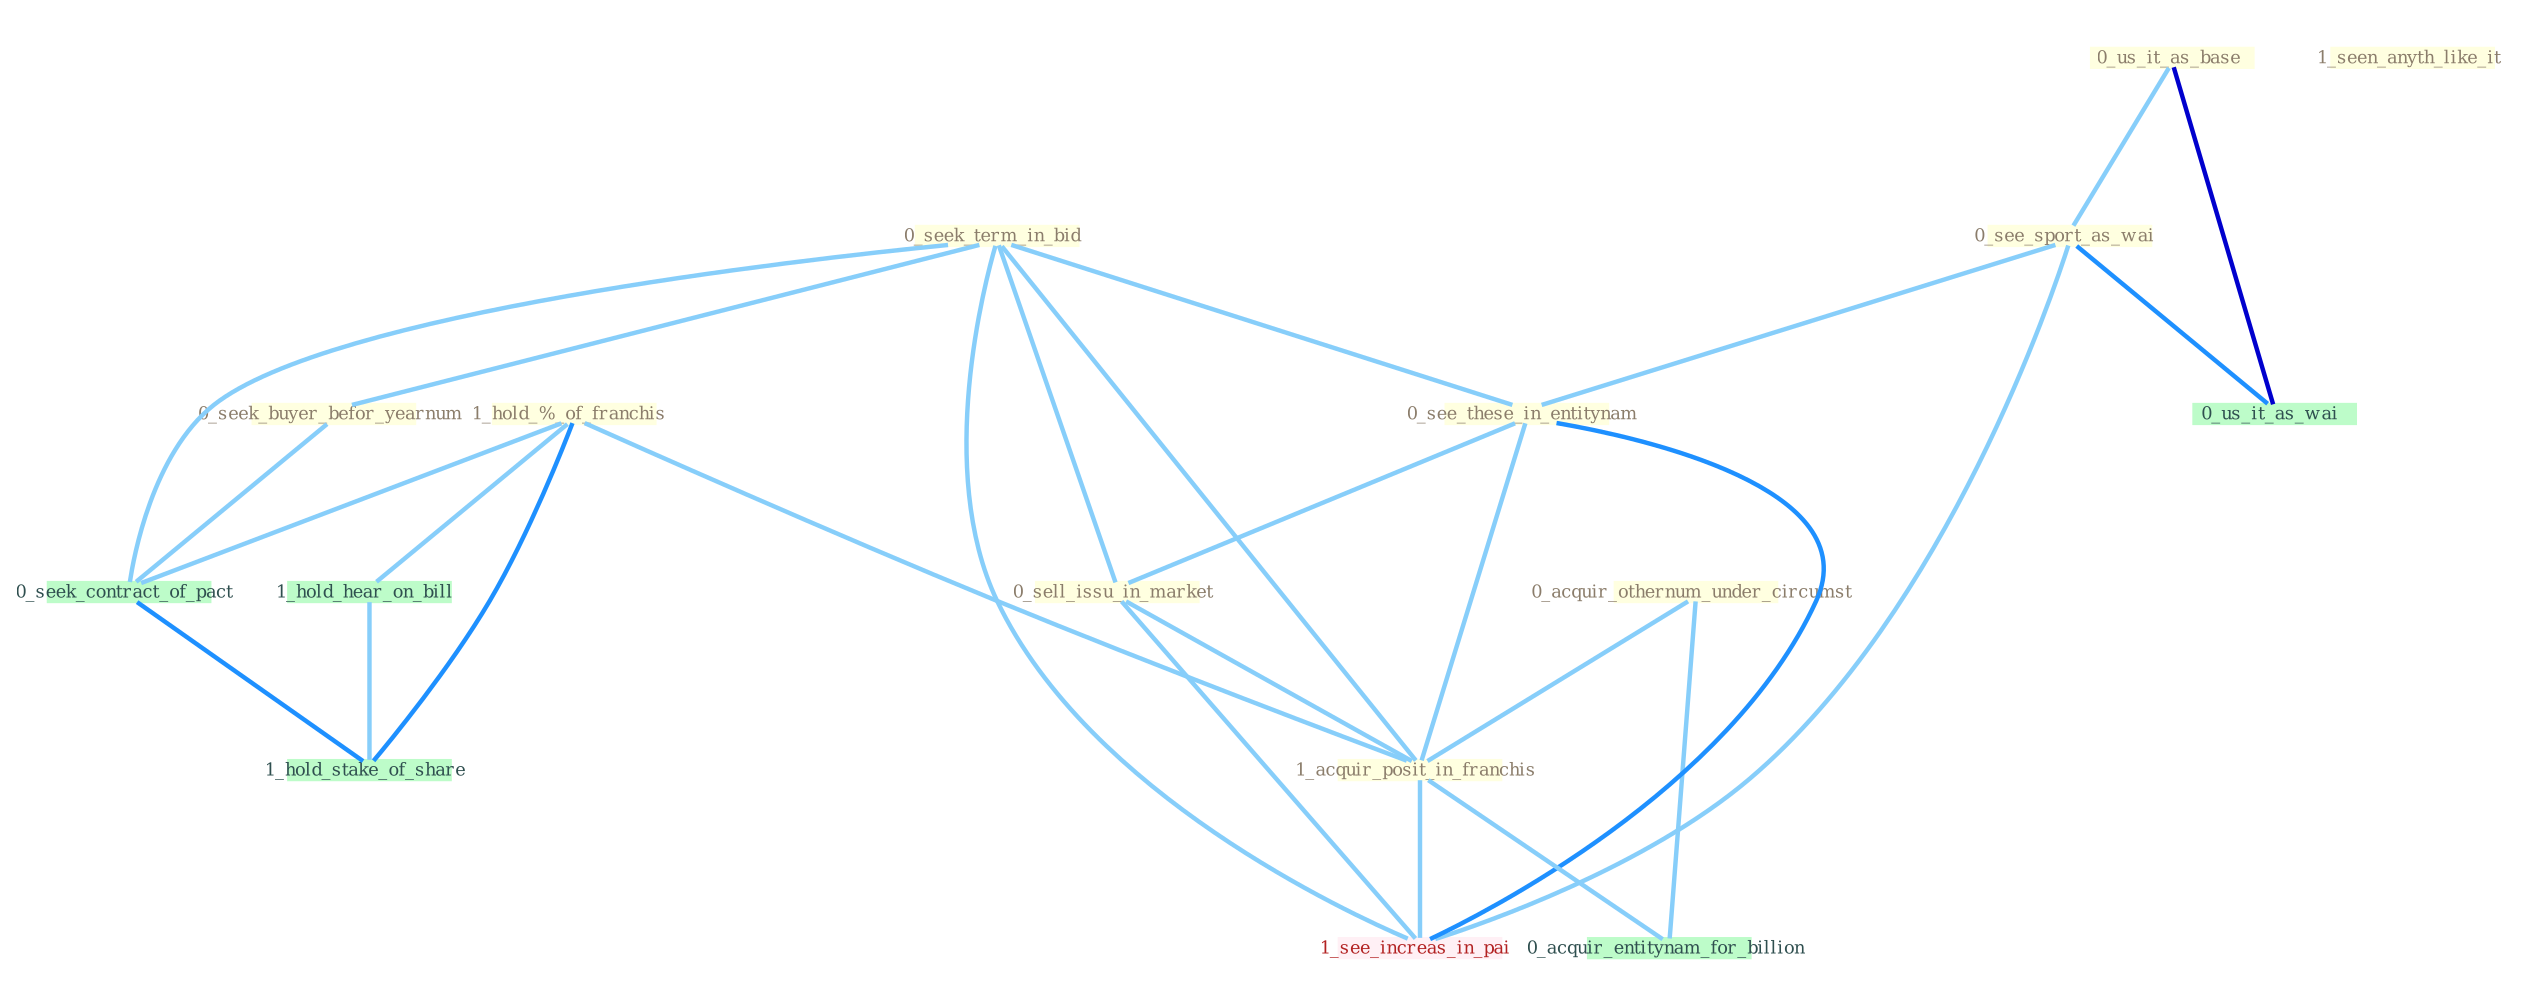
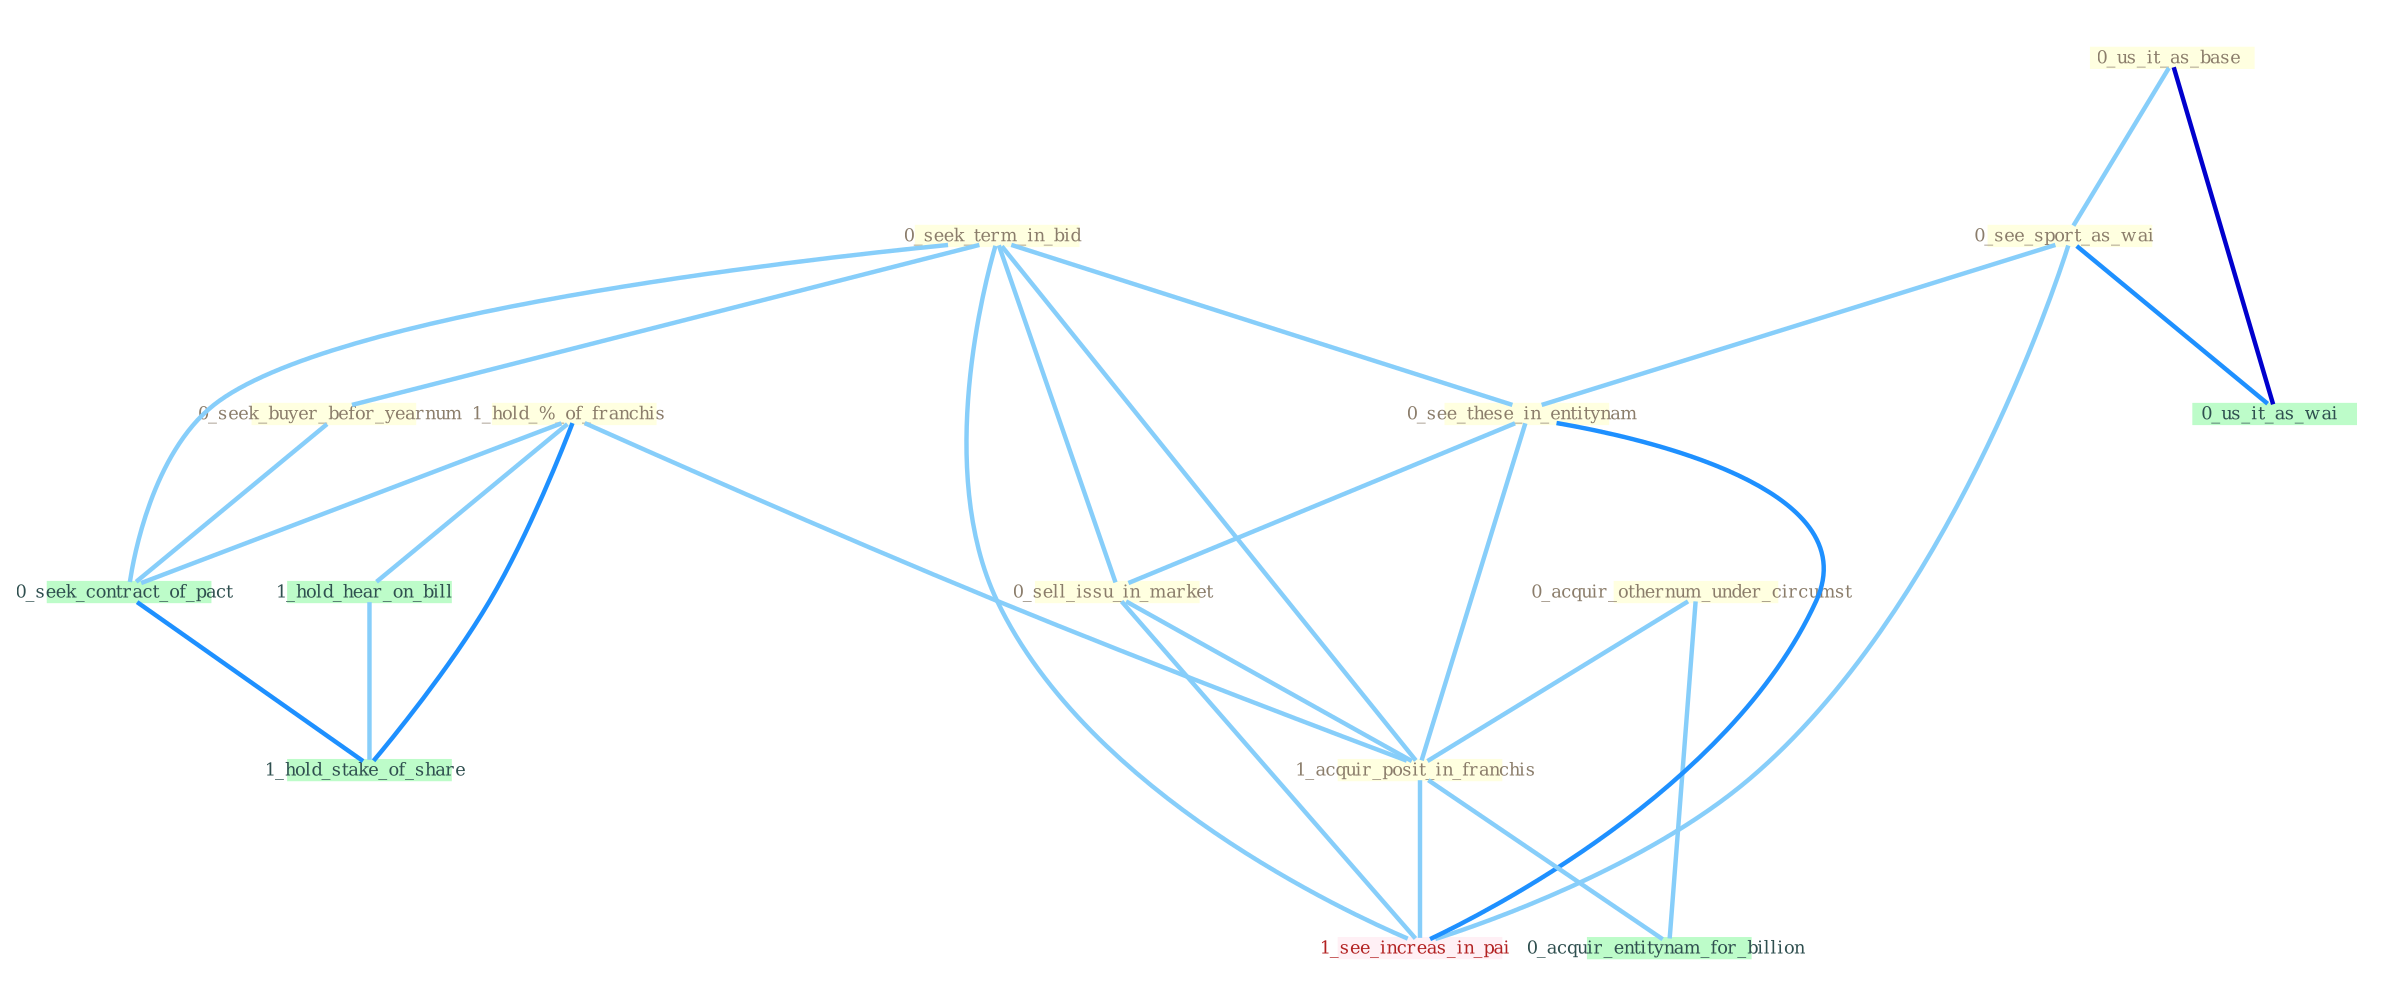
node "1_seen_anyth_like_it": removed
